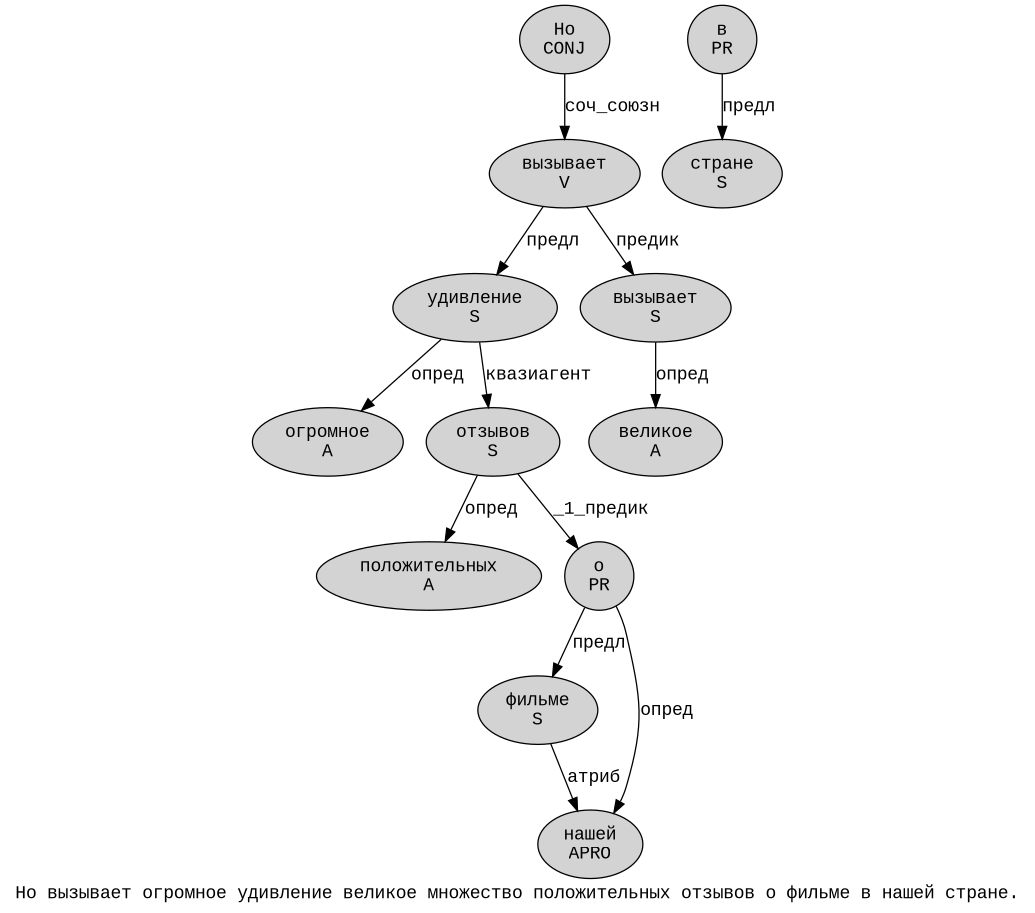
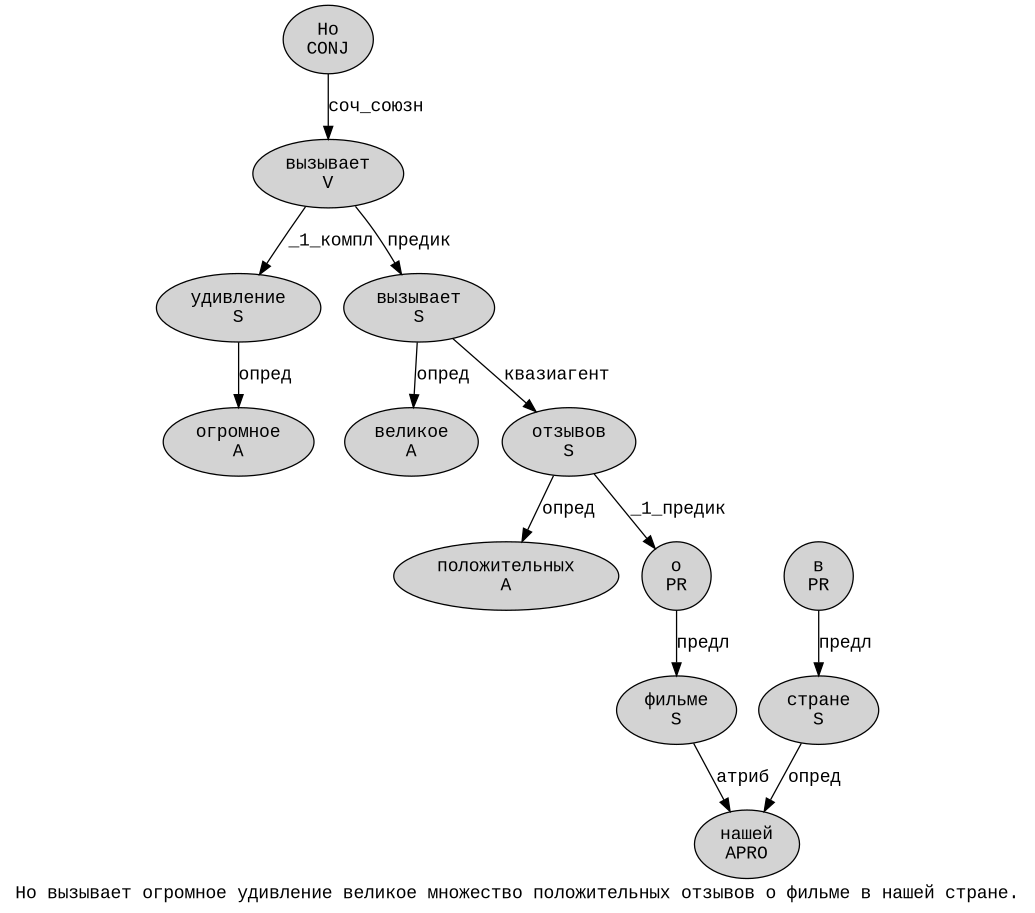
edge "вызывает V" -> "удивление S": label "предл" -> "_1_компл"
edge "удивление S" -> "отзывов S": now "вызывает S" -> "отзывов S"
edge "о PR" -> "нашей APRO": now "стране S" -> "нашей APRO"
